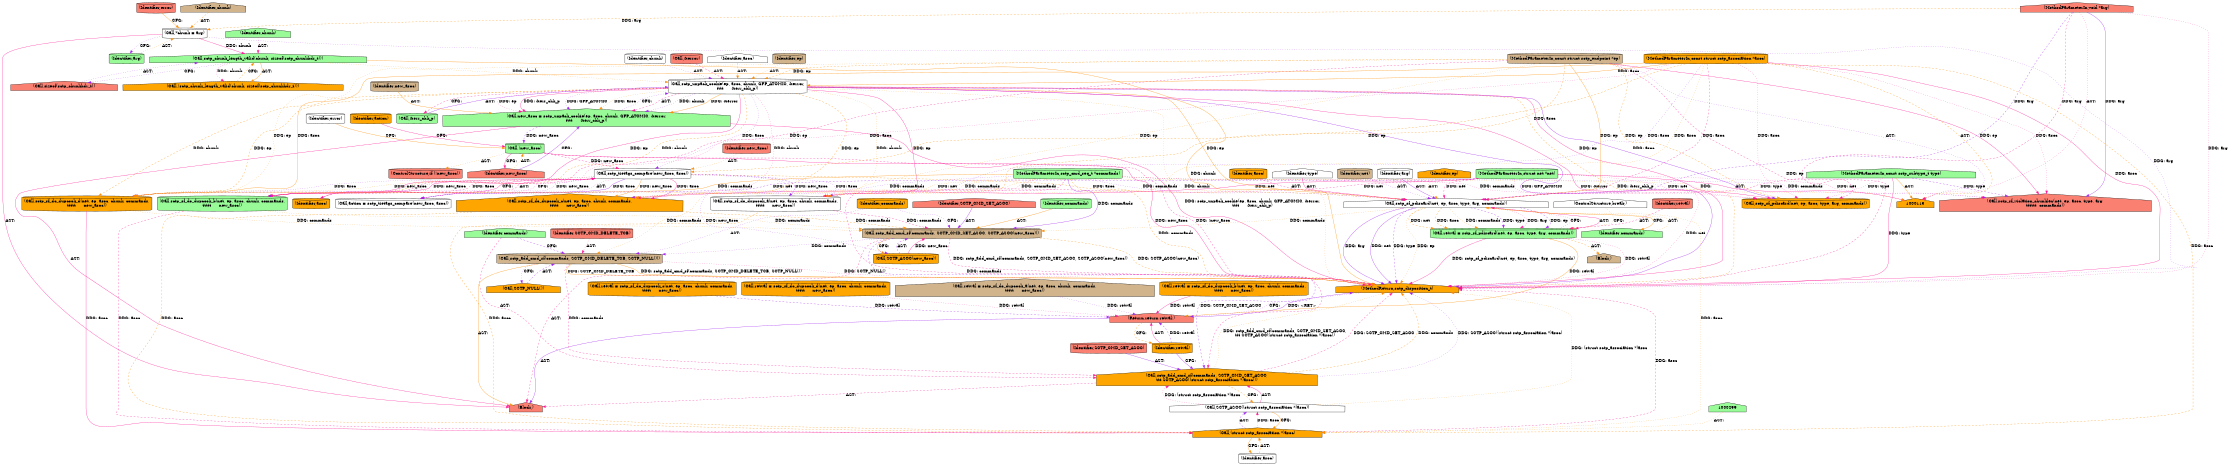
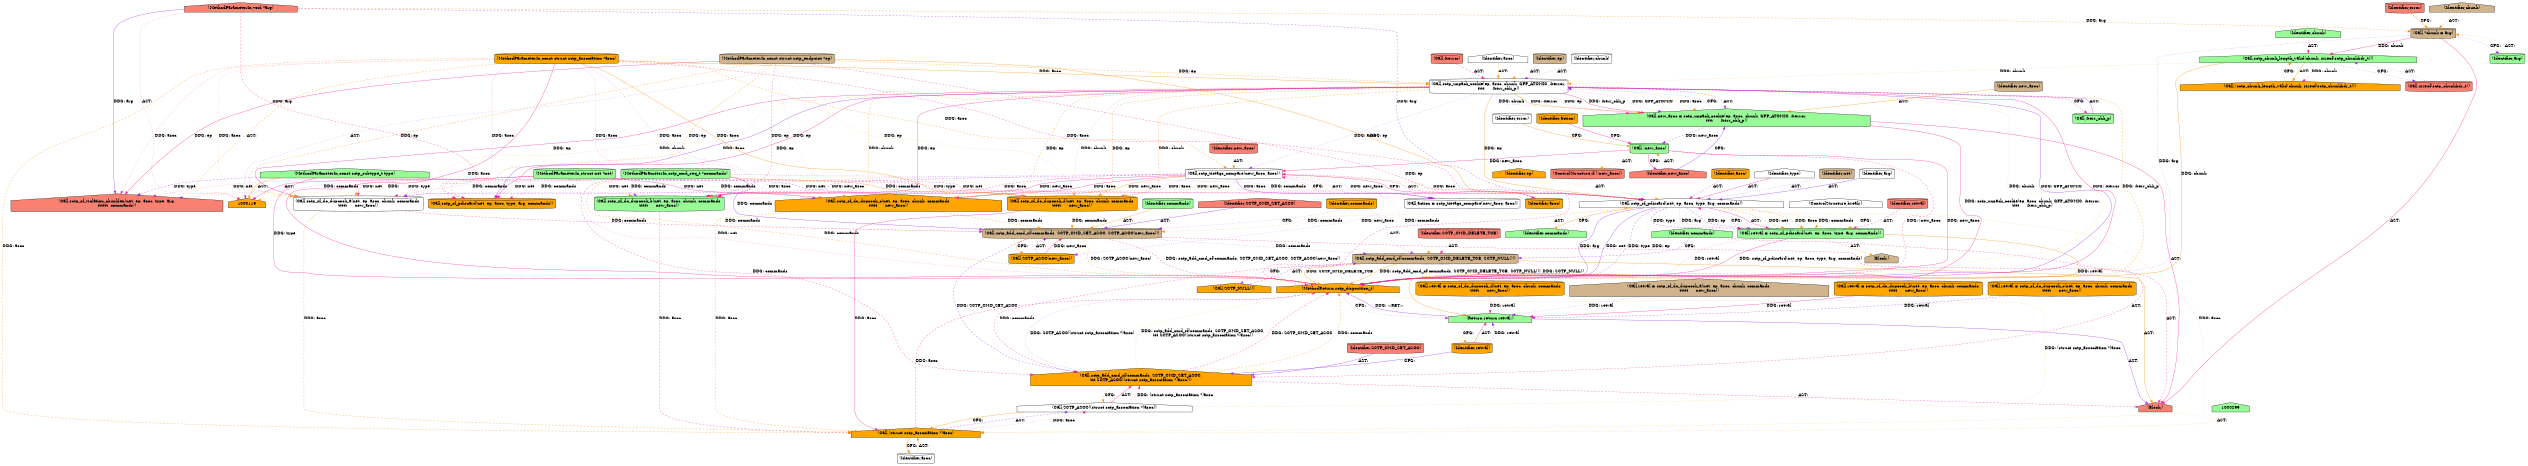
node "(Call,*chunk = arg)": fillcolor white -> tan
node "(Call,sizeof(sctp_chunkhdr_t))": shape house -> cylinder
edge "(Call,!new_asoc)" -> "(Call,sctp_tietags_compare(new_asoc, asoc))": style dashed -> solid
edge "(MethodParameterIn,void *arg)" -> "(MethodReturn,sctp_disposition_t)": removed, label "DDG: arg"
node "(Return,return retval;)": fillcolor salmon -> palegreen
